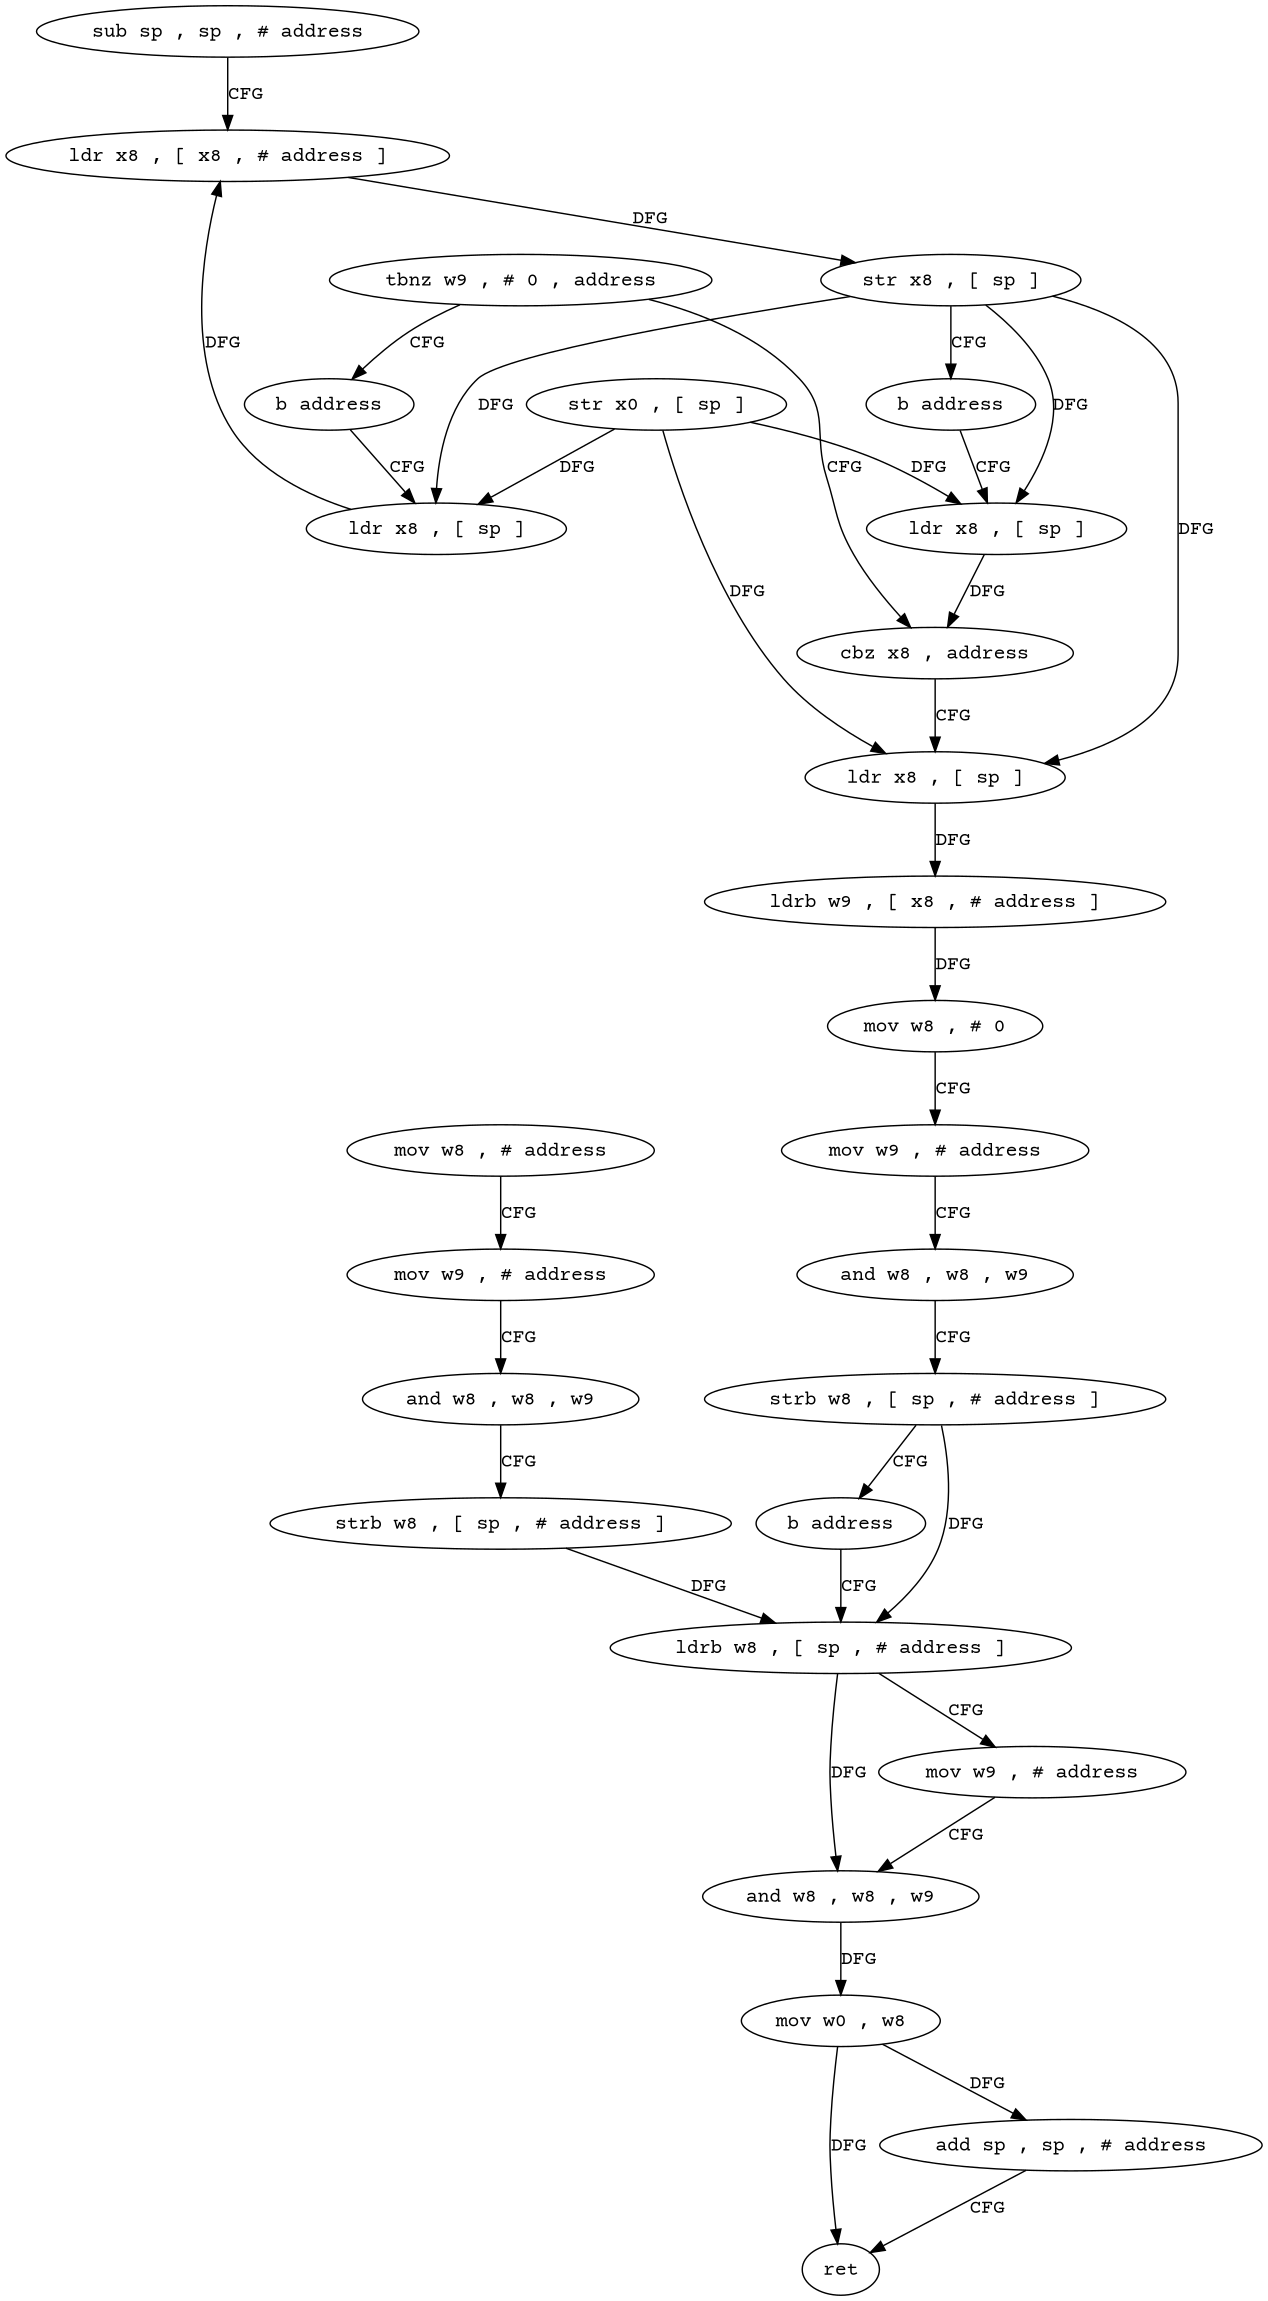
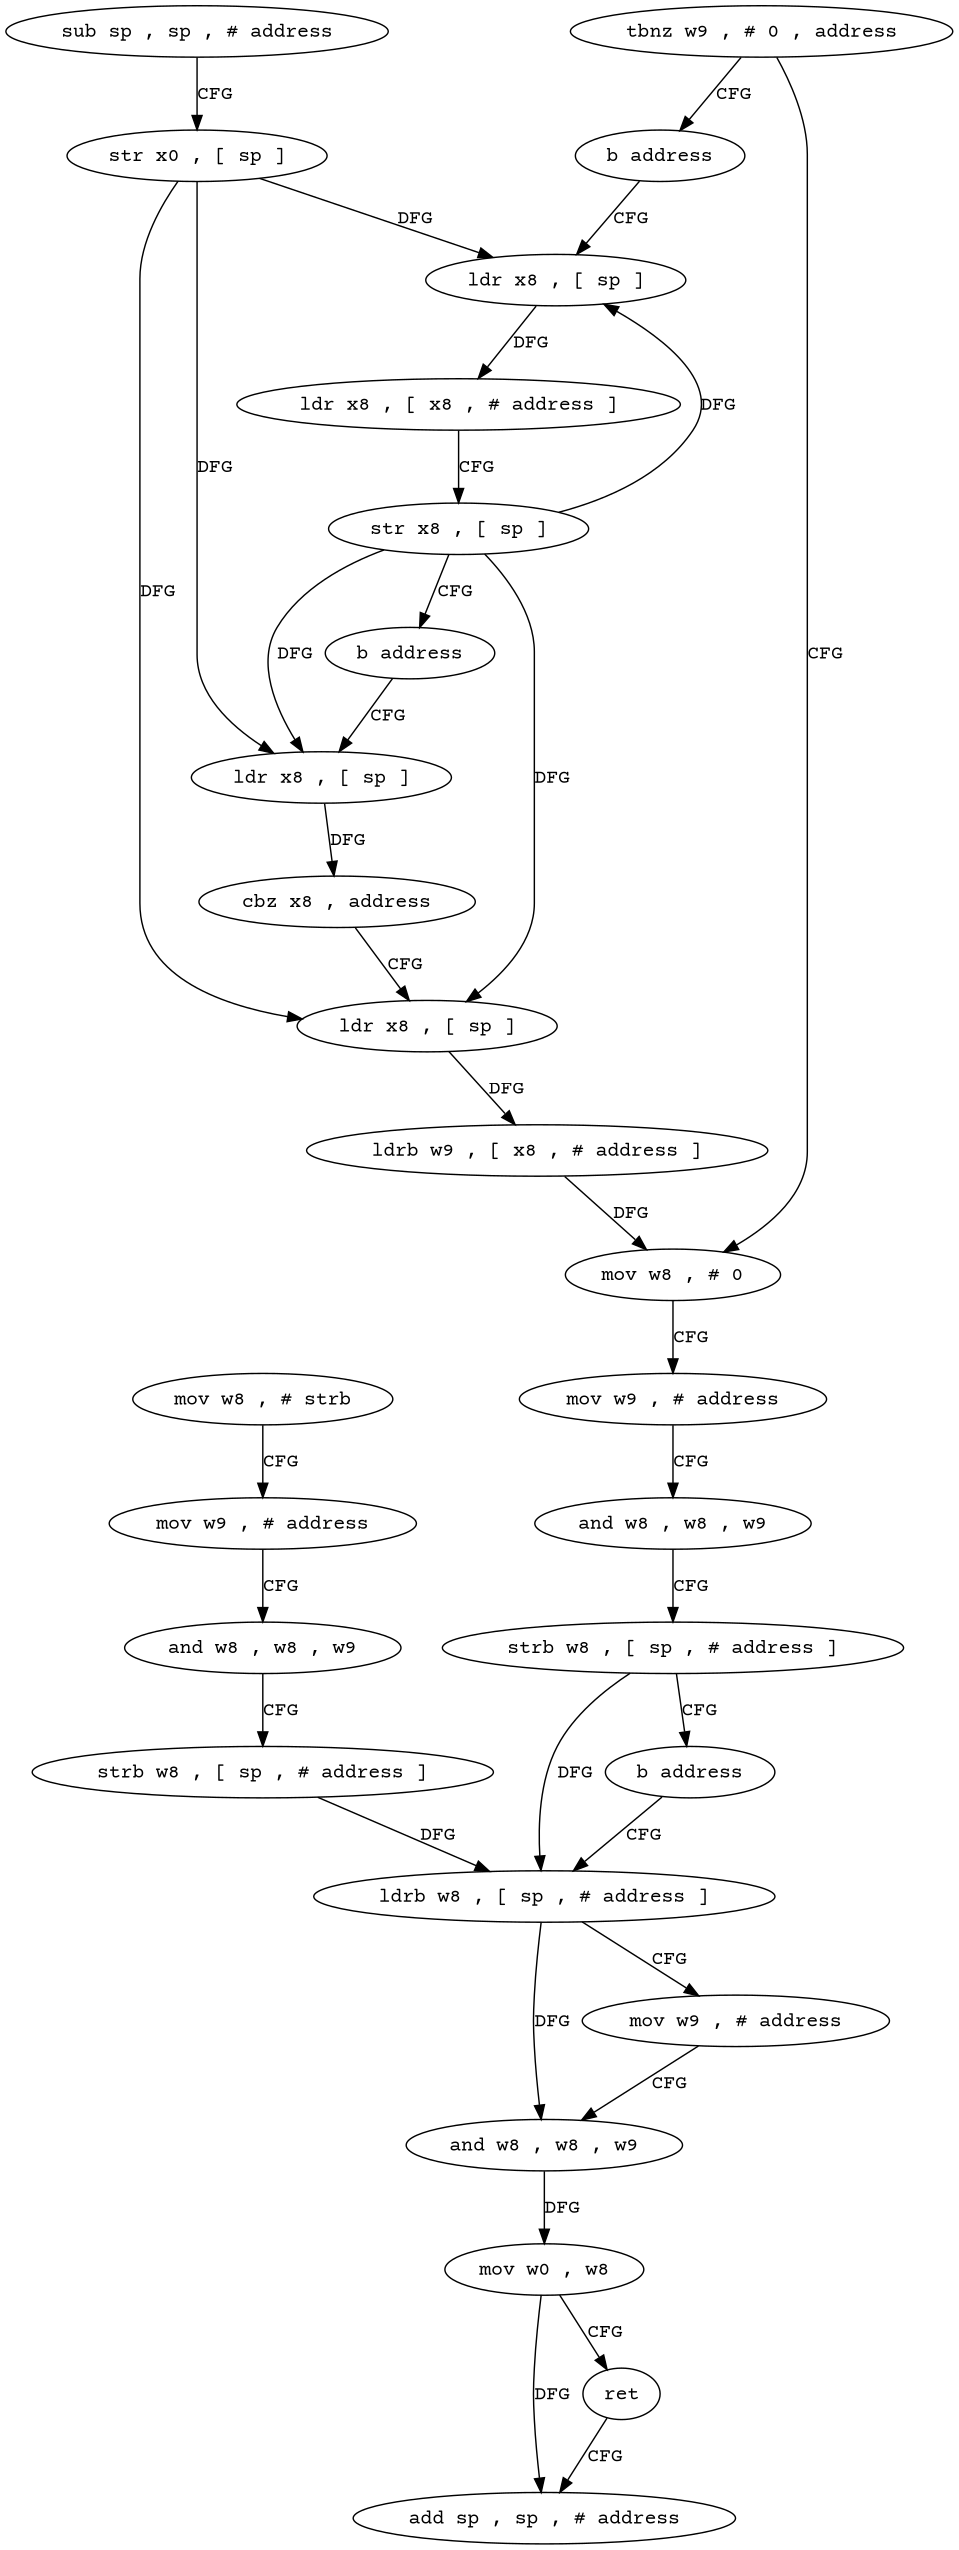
edge "sub sp , sp , # address" -> "ldr x8 , [ x8 , # address ]": now "sub sp , sp , # address" -> "str x0 , [ sp ]"
edge "ldr x8 , [ x8 , # address ]" -> "str x8 , [ sp ]": label "DFG" -> "CFG"
edge "tbnz w9 , # 0 , address" -> "cbz x8 , address": now "tbnz w9 , # 0 , address" -> "mov w8 , # 0"
node "mov w8 , # address": label "mov w8 , # address" -> "mov w8 , # strb"
edge "mov w0 , w8" -> "ret": label "DFG" -> "CFG"
edge "add sp , sp , # address" -> "ret": reversed
